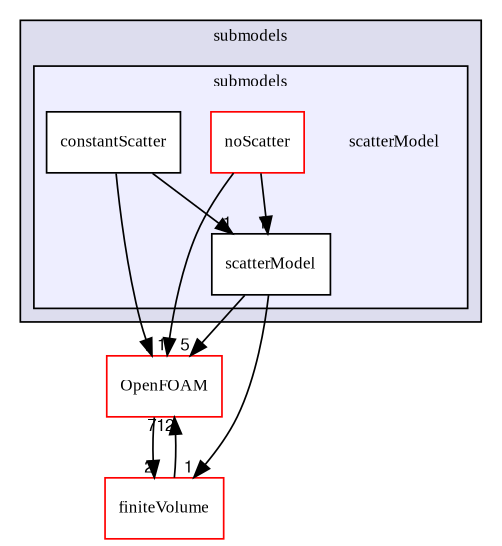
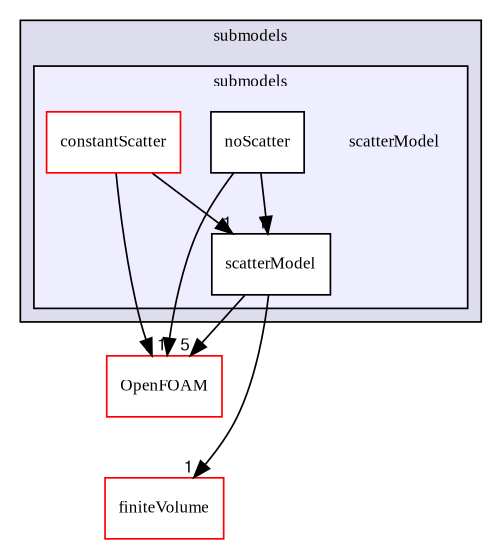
node "constantScatter": color black -> red
node "noScatter": color red -> black
edge "OpenFOAM" -> "finiteVolume": removed
edge "finiteVolume" -> "OpenFOAM": removed
